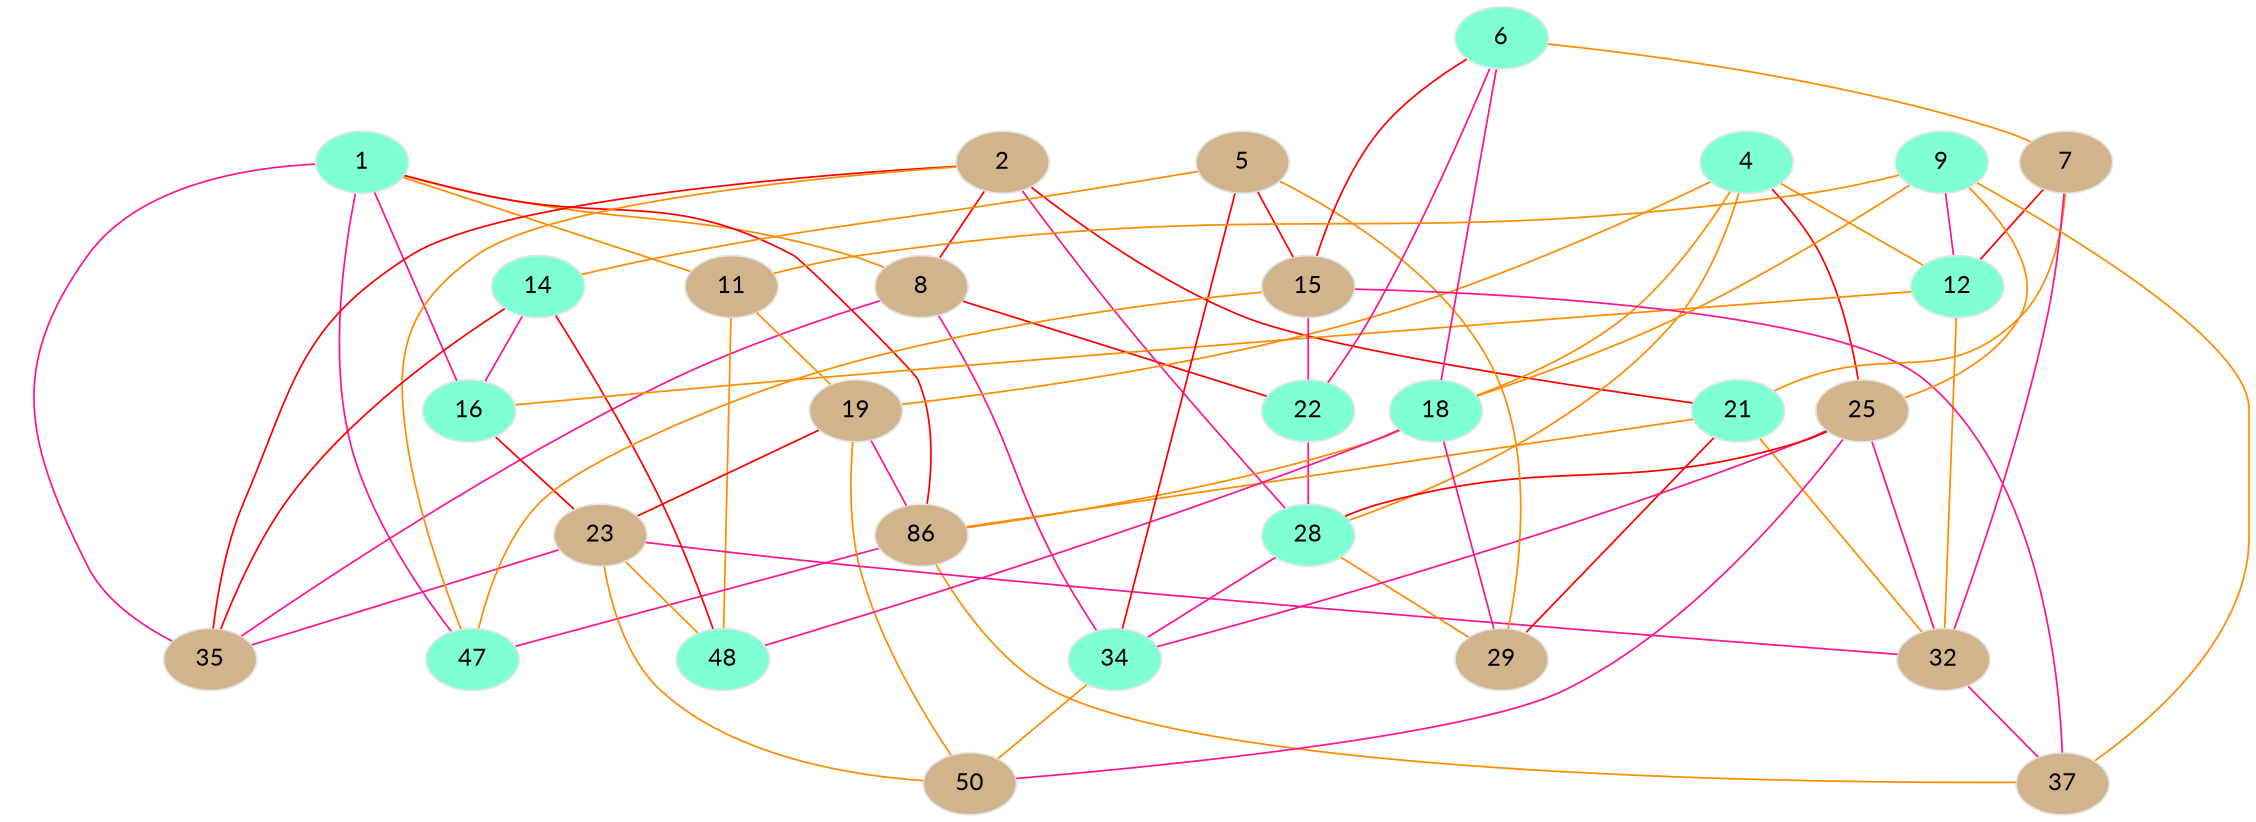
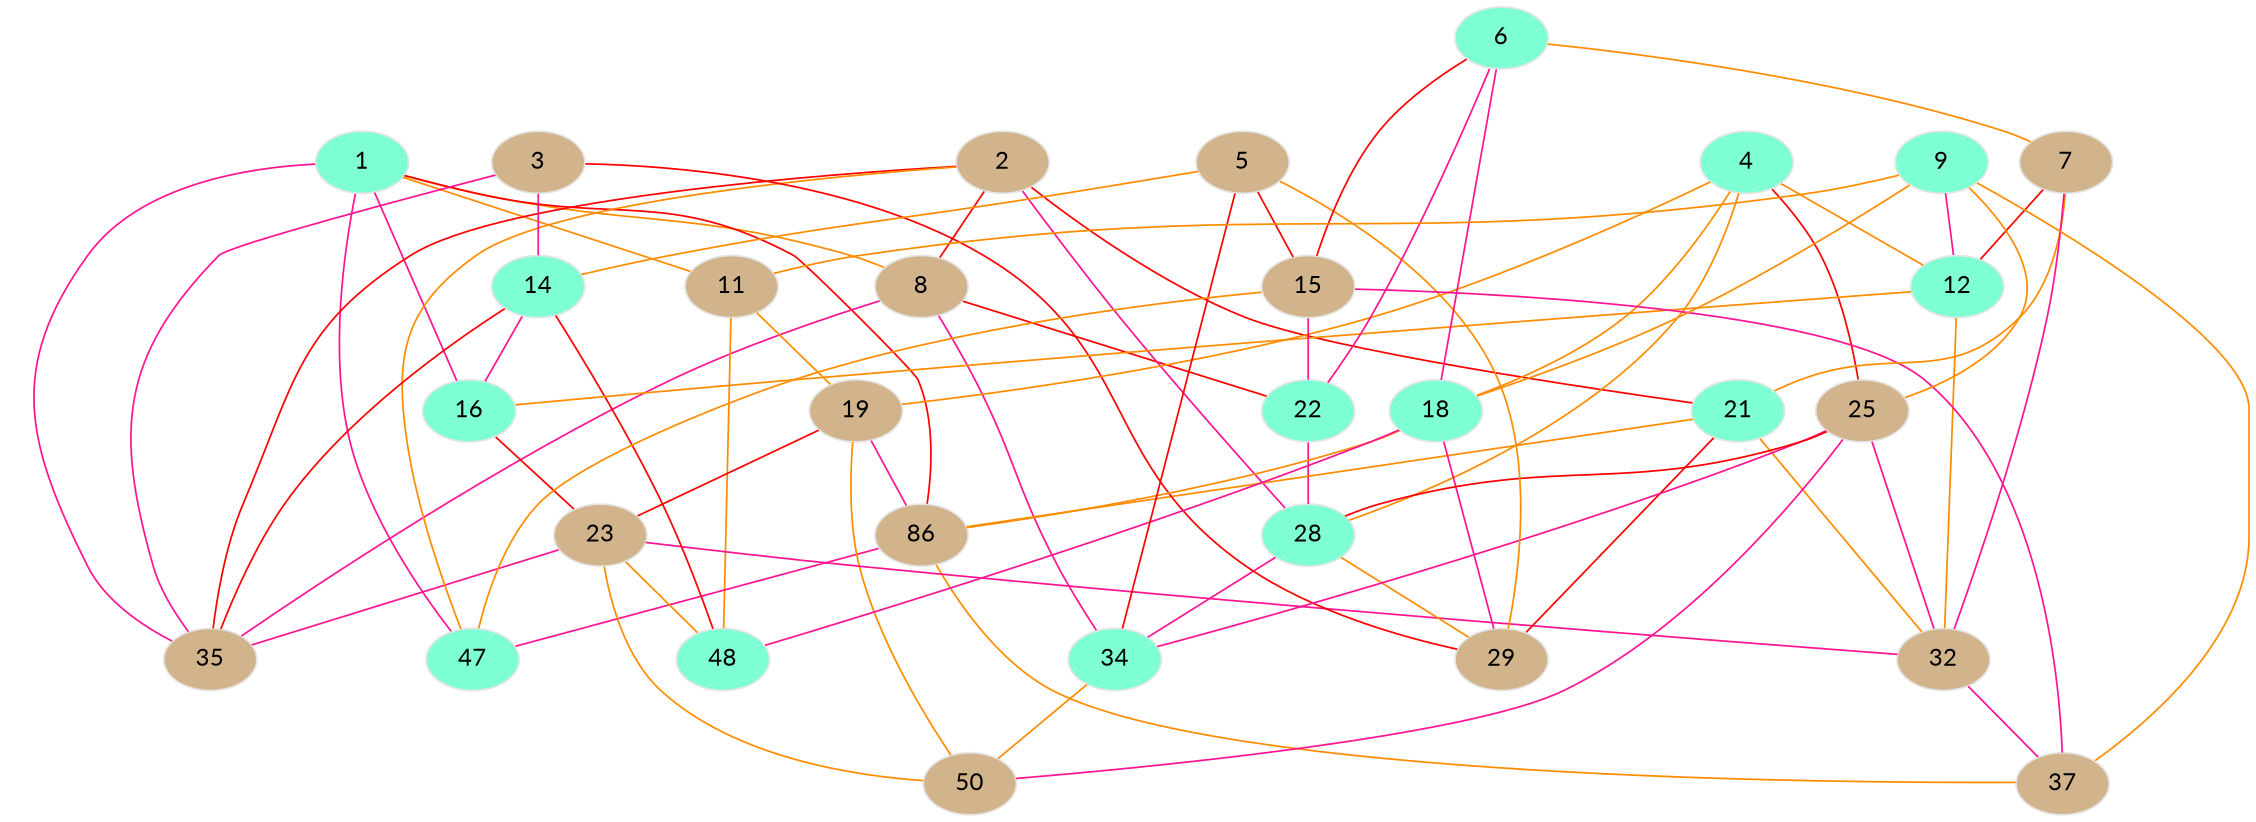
node "3": added
